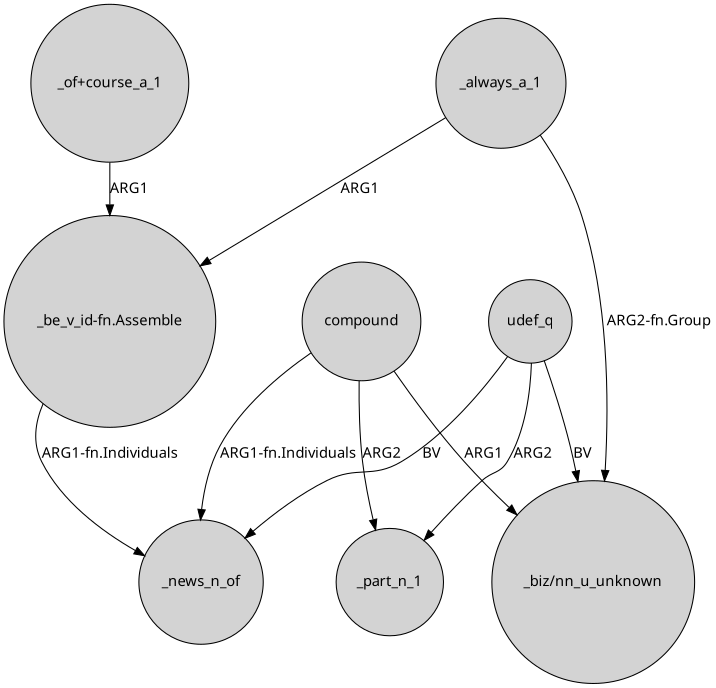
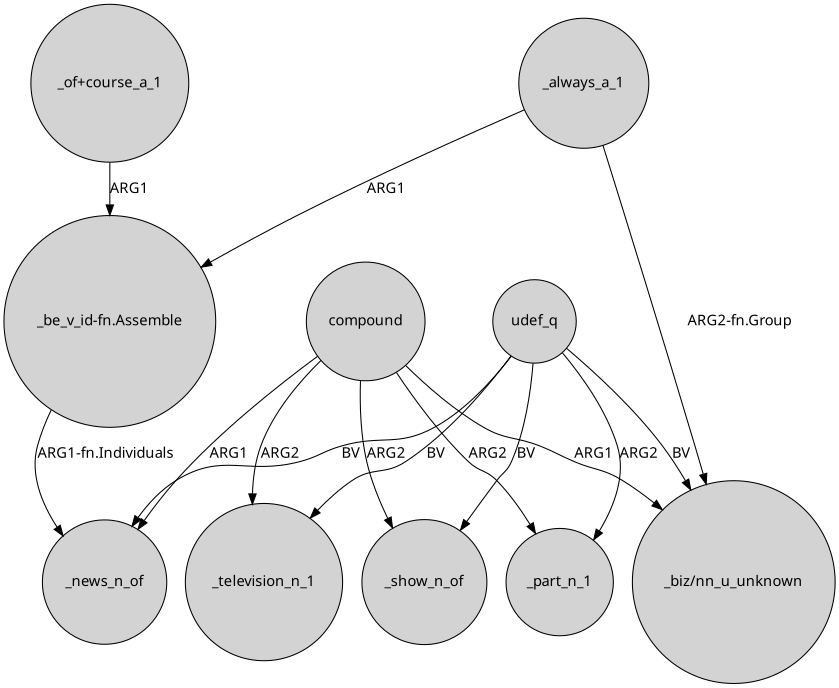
edge "compound" -> "_news_n_of": label "ARG1-fn.Individuals" -> "ARG1"
node "_television_n_1": added
node "_show_n_of": added
